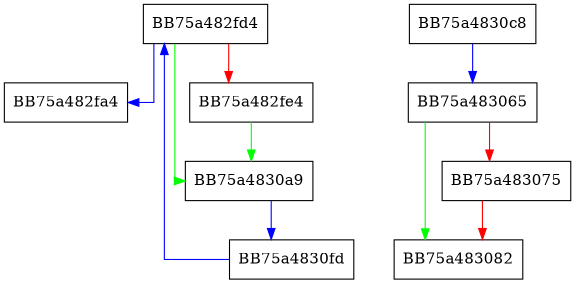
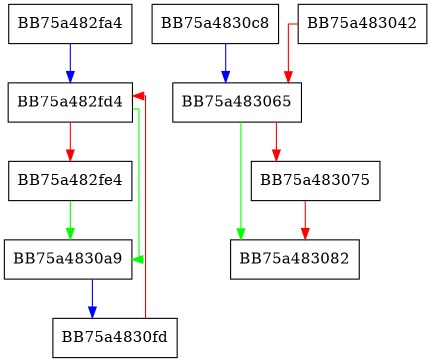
node "BB75a483042": added
edge "BB75a482fd4" -> "BB75a482fa4": reversed
edge "BB75a4830fd" -> "BB75a482fd4": color blue -> red
